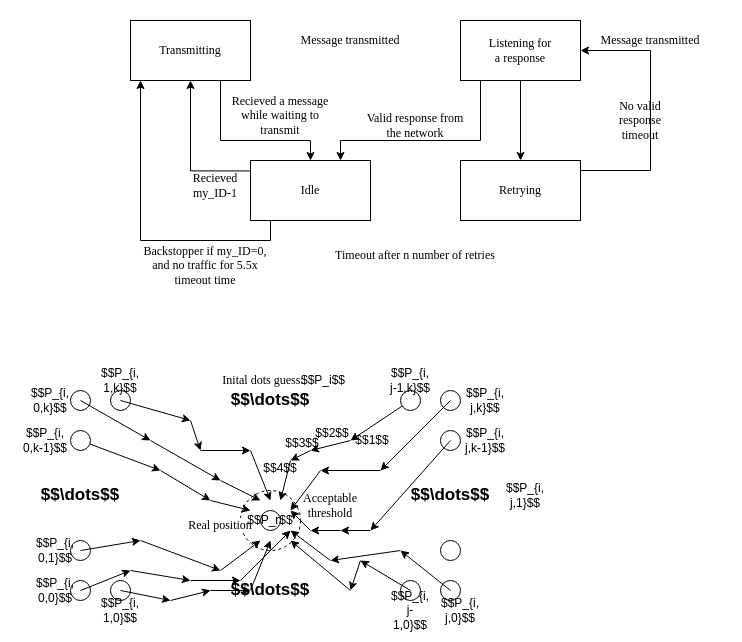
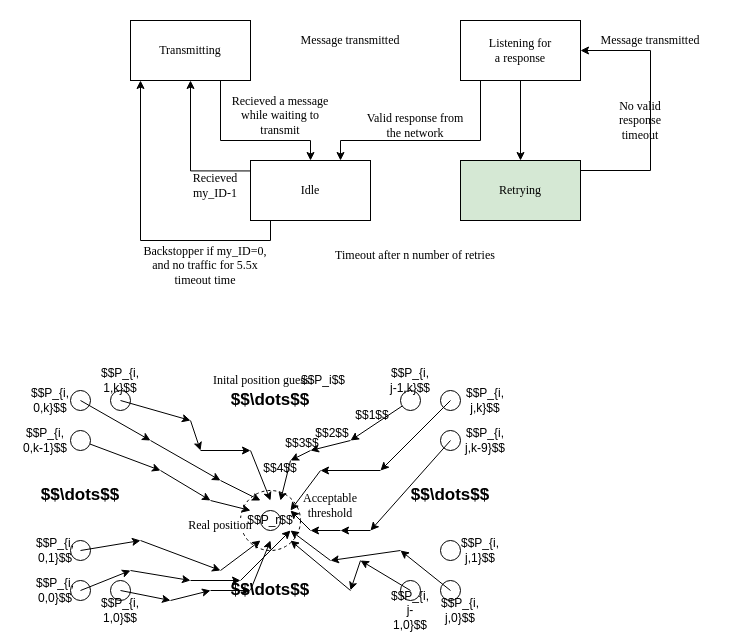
node "Retrying": fillcolor #ffffff -> #d5e8d4
node "Inital dots guess:": label "Inital dots guess:" -> "Inital position guess:"
node "$$1$$": moved (372, 441) -> (372, 416)
node "$$P_{i, j,k-1}$$": label "$$P_{i, j,k-1}$$" -> "$$P_{i, j,k-9}$$"
node "$$P_{i, j,1}$$": moved (526, 496) -> (481, 551)
